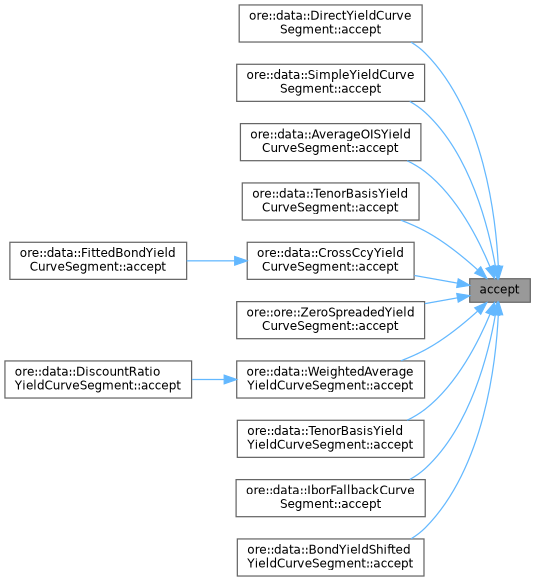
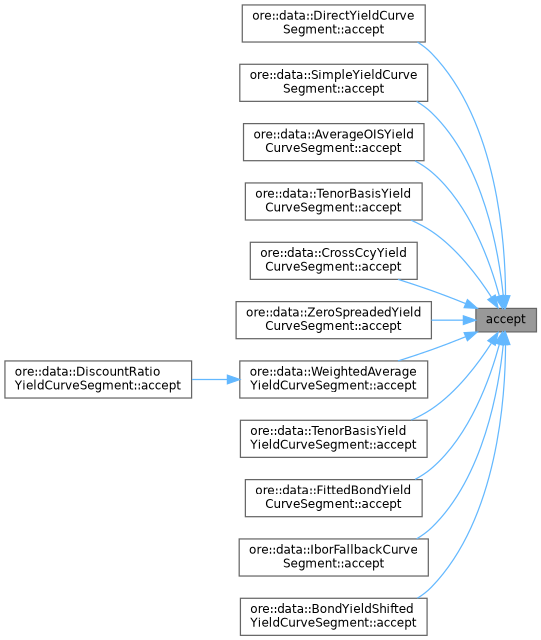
edge "ore::data::FittedBondYield CurveSegment::accept" -> "ore::data::CrossCcyYield CurveSegment::accept": now "ore::data::FittedBondYield CurveSegment::accept" -> "accept"
node "ore::ore::ZeroSpreadedYield CurveSegment::accept": label "ore::ore::ZeroSpreadedYield CurveSegment::accept" -> "ore::data::ZeroSpreadedYield CurveSegment::accept"
